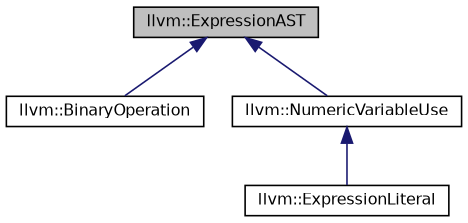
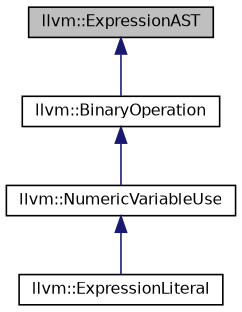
edge "llvm::NumericVariableUse" -> "llvm::ExpressionAST": now "llvm::NumericVariableUse" -> "llvm::BinaryOperation"
